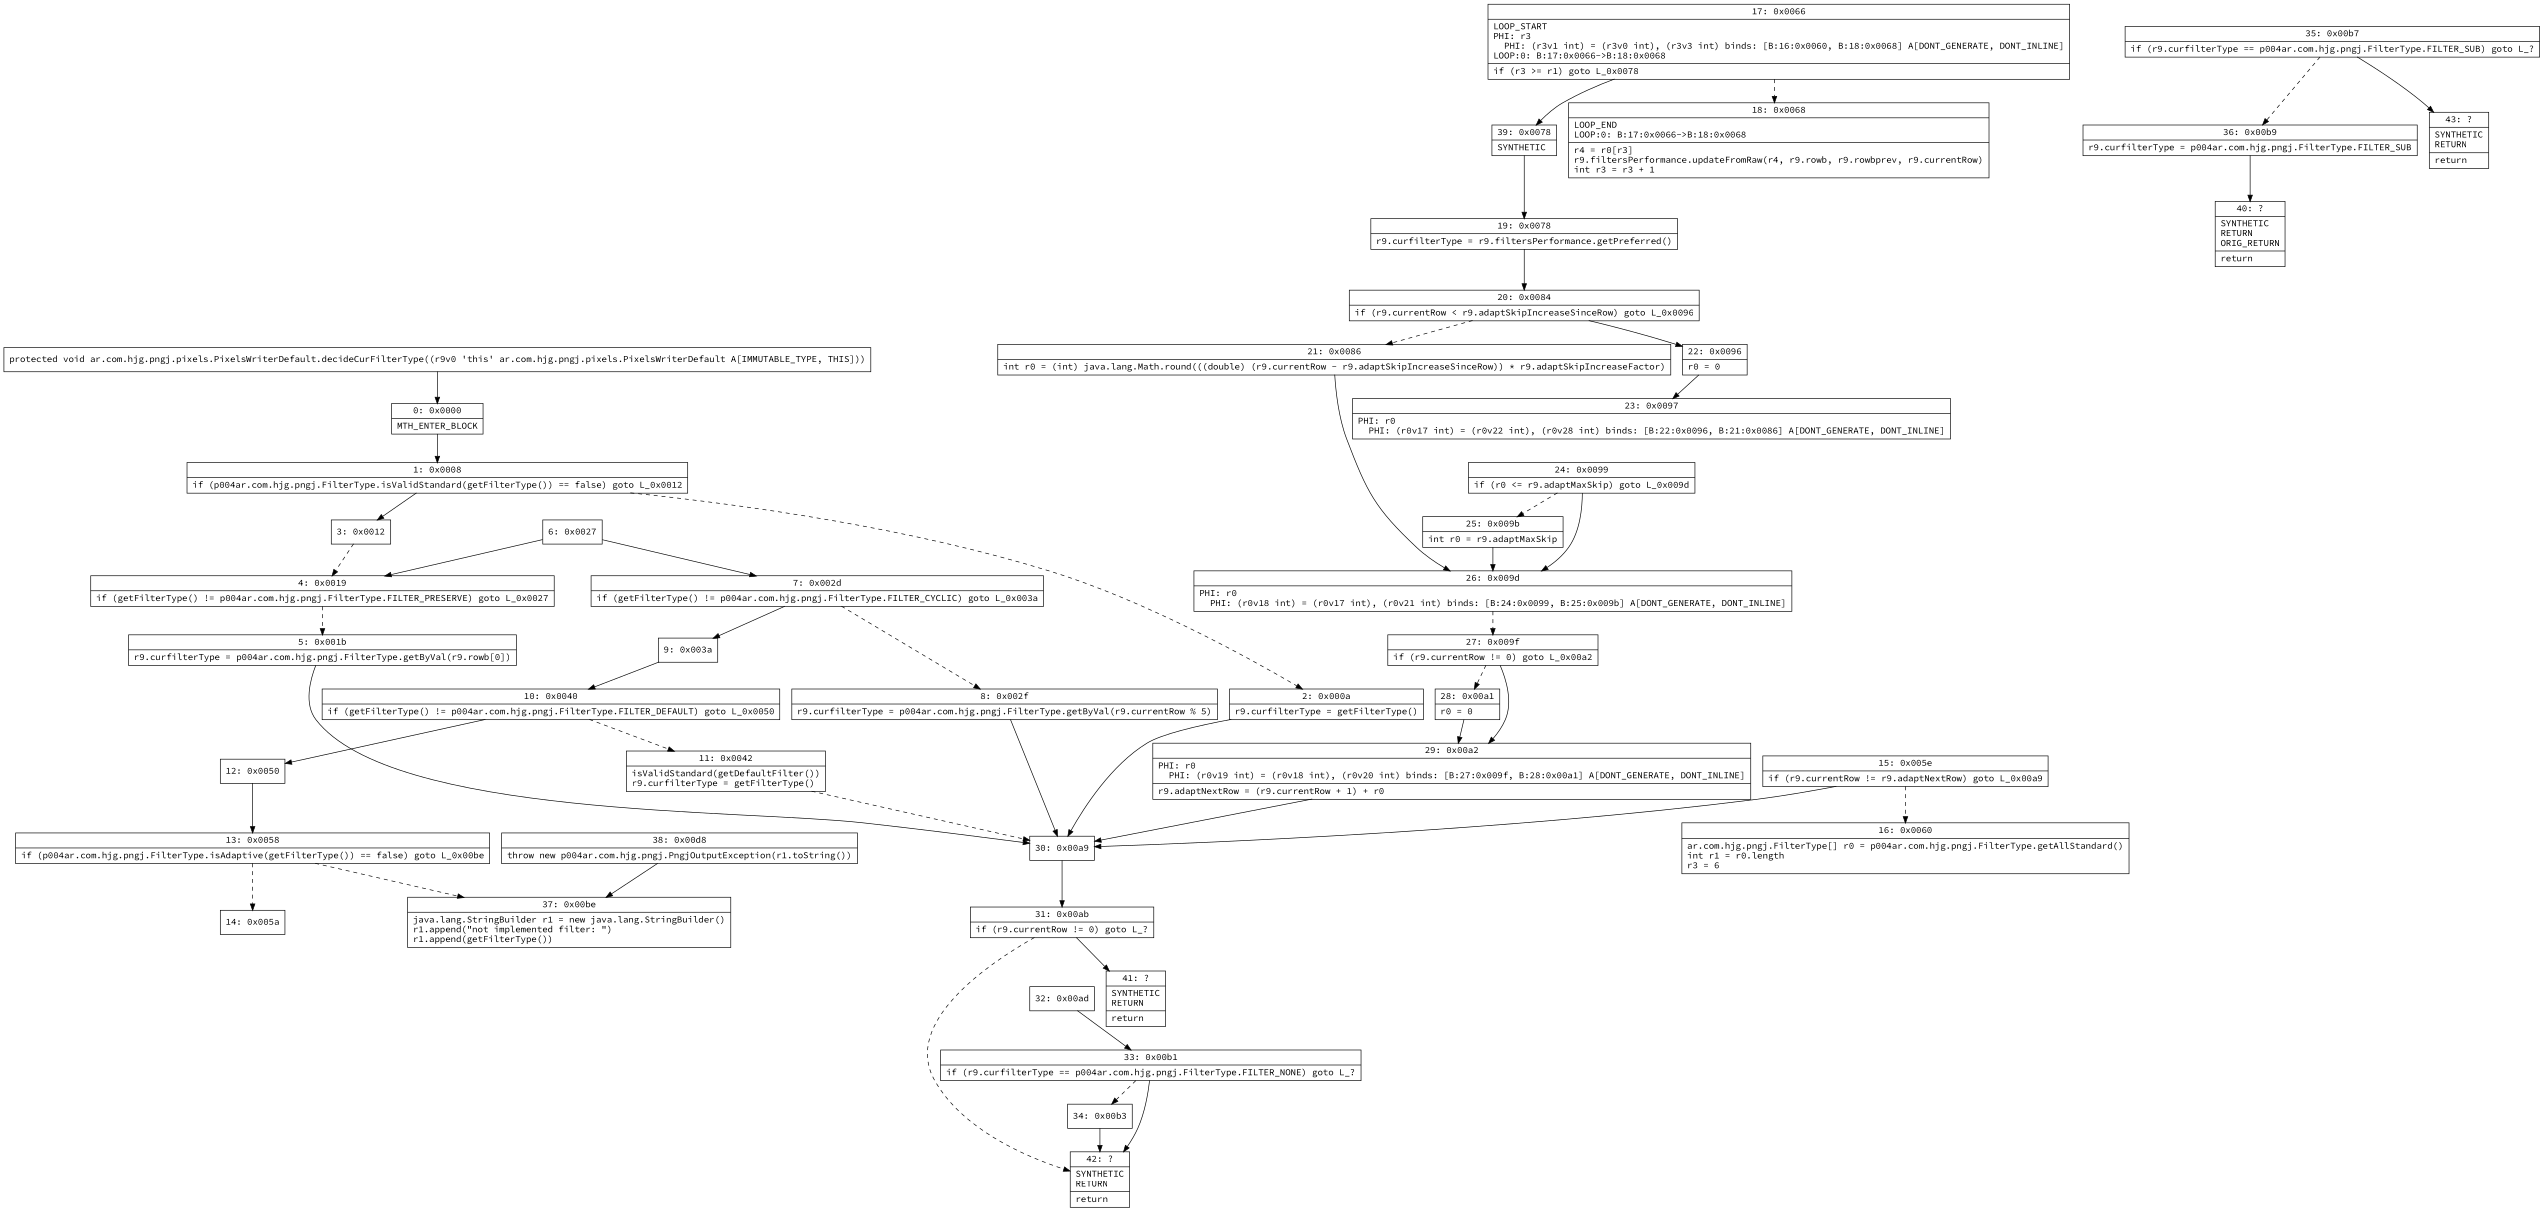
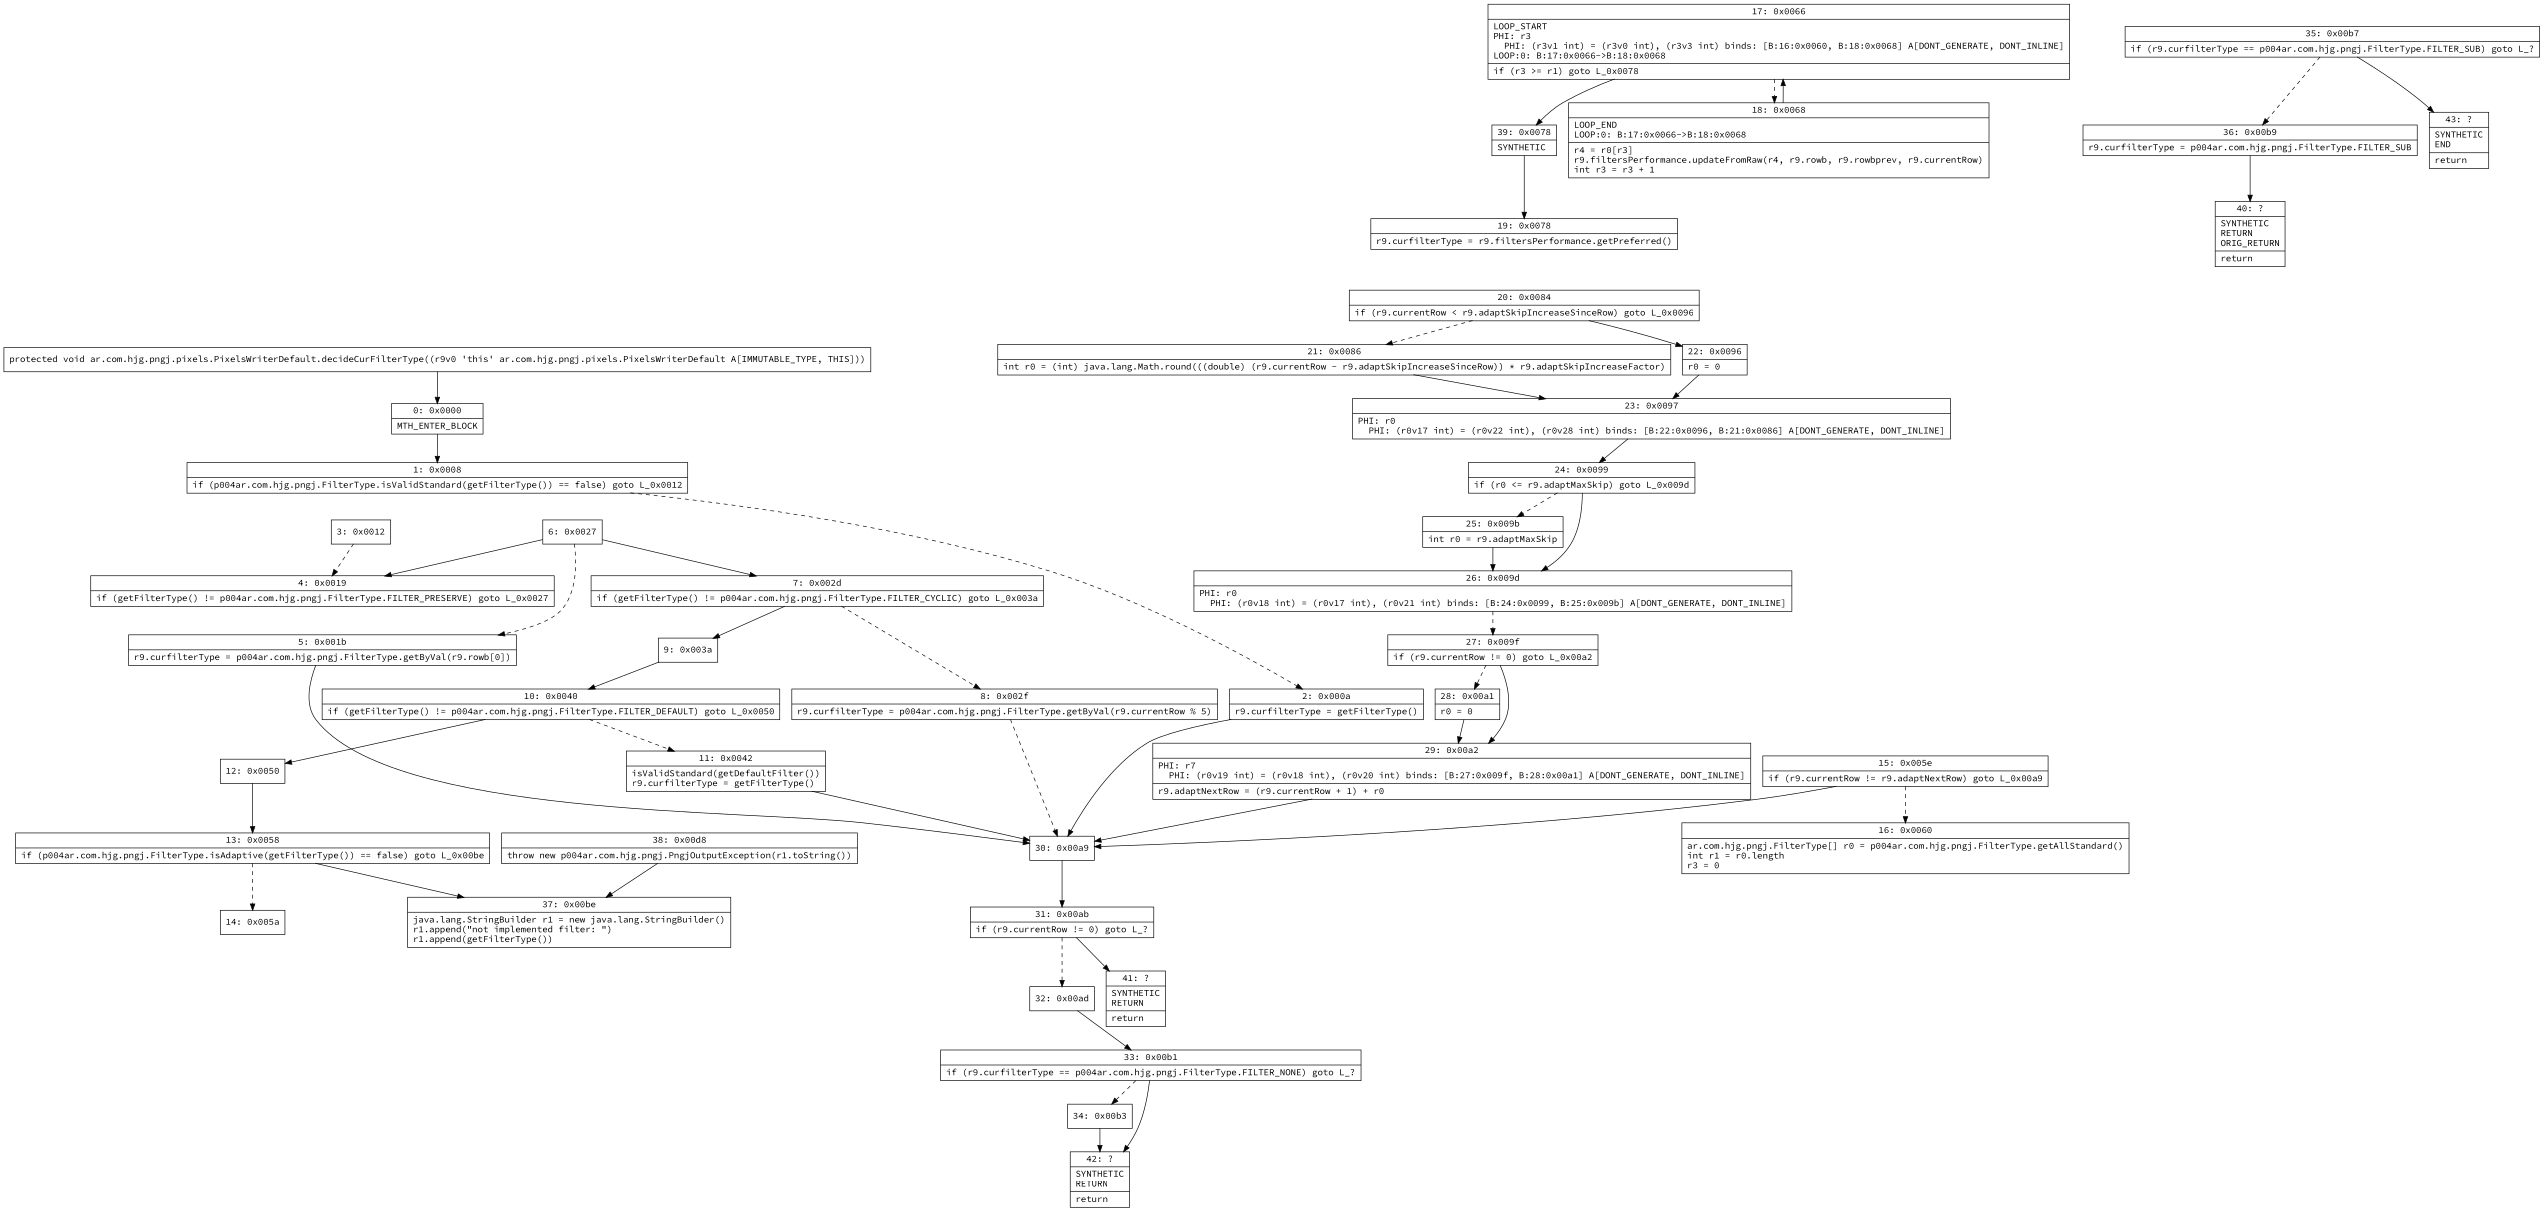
edge "18: 0x0068" -> "17: 0x0066": added
node "43: ?": text "RETURN" -> "END"
edge "19: 0x0078" -> "20: 0x0084": removed
edge "23: 0x0097" -> "24: 0x0099": added
edge "21: 0x0086" -> "26: 0x009d": now "21: 0x0086" -> "23: 0x0097"
edge "1: 0x0008" -> "3: 0x0012": removed
edge "4: 0x0019" -> "5: 0x001b": now "6: 0x0027" -> "5: 0x001b"
node "29: 0x00a2": text "PHI: r0" -> "PHI: r7"
edge "8: 0x002f" -> "30: 0x00a9": style solid -> dashed
edge "11: 0x0042" -> "30: 0x00a9": style dashed -> solid
node "16: 0x0060": text "r3 = 6" -> "r3 = 0"
edge "13: 0x0058" -> "37: 0x00be": style dashed -> solid
edge "31: 0x00ab" -> "42: ?": now "31: 0x00ab" -> "32: 0x00ad"
